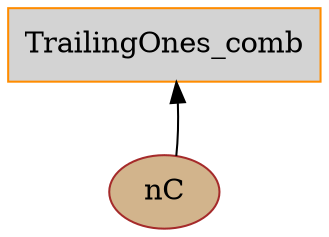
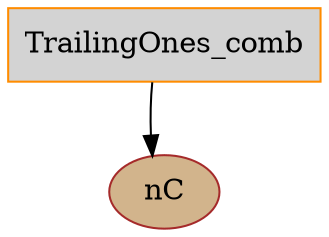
edge "nC" -> "TrailingOnes_comb": reversed
